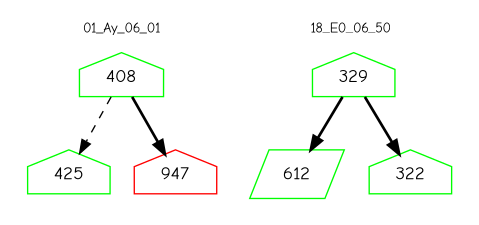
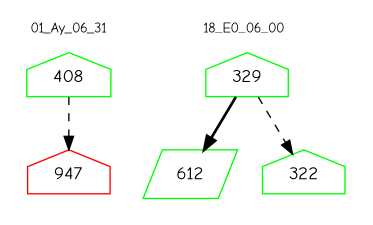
cluster "01_Ay_06_01": label "01_Ay_06_01" -> "01_Ay_06_31"
cluster "18_E0_06_50": label "18_E0_06_50" -> "18_E0_06_00"
edge "408" -> "947": style bold -> dashed
edge "329" -> "322": style bold -> dashed
node "425": removed
